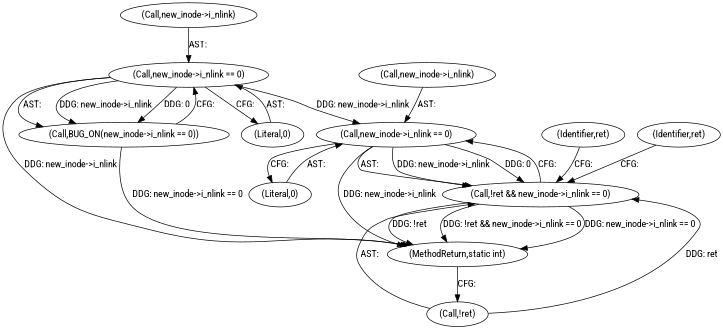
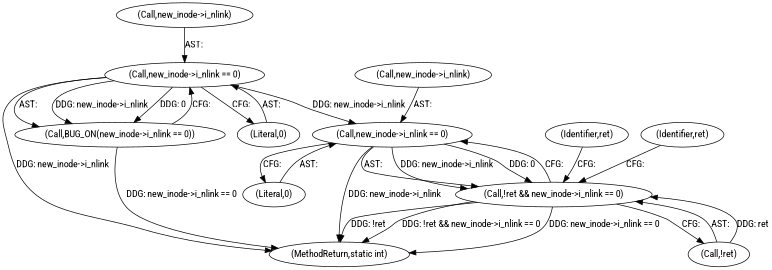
edge "(MethodReturn,static int)" -> "(Call,!ret)": now "(Call,!ret && new_inode->i_nlink == 0)" -> "(Call,!ret)"
